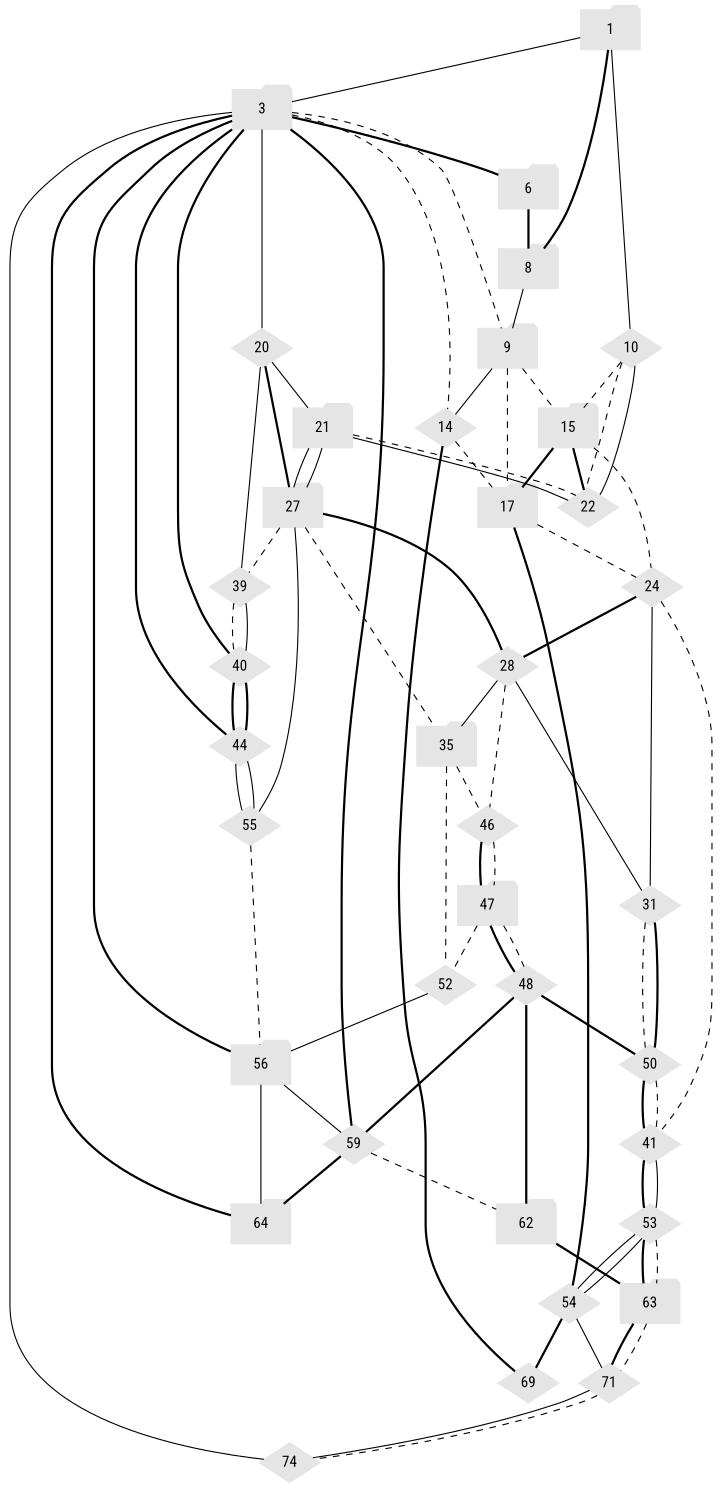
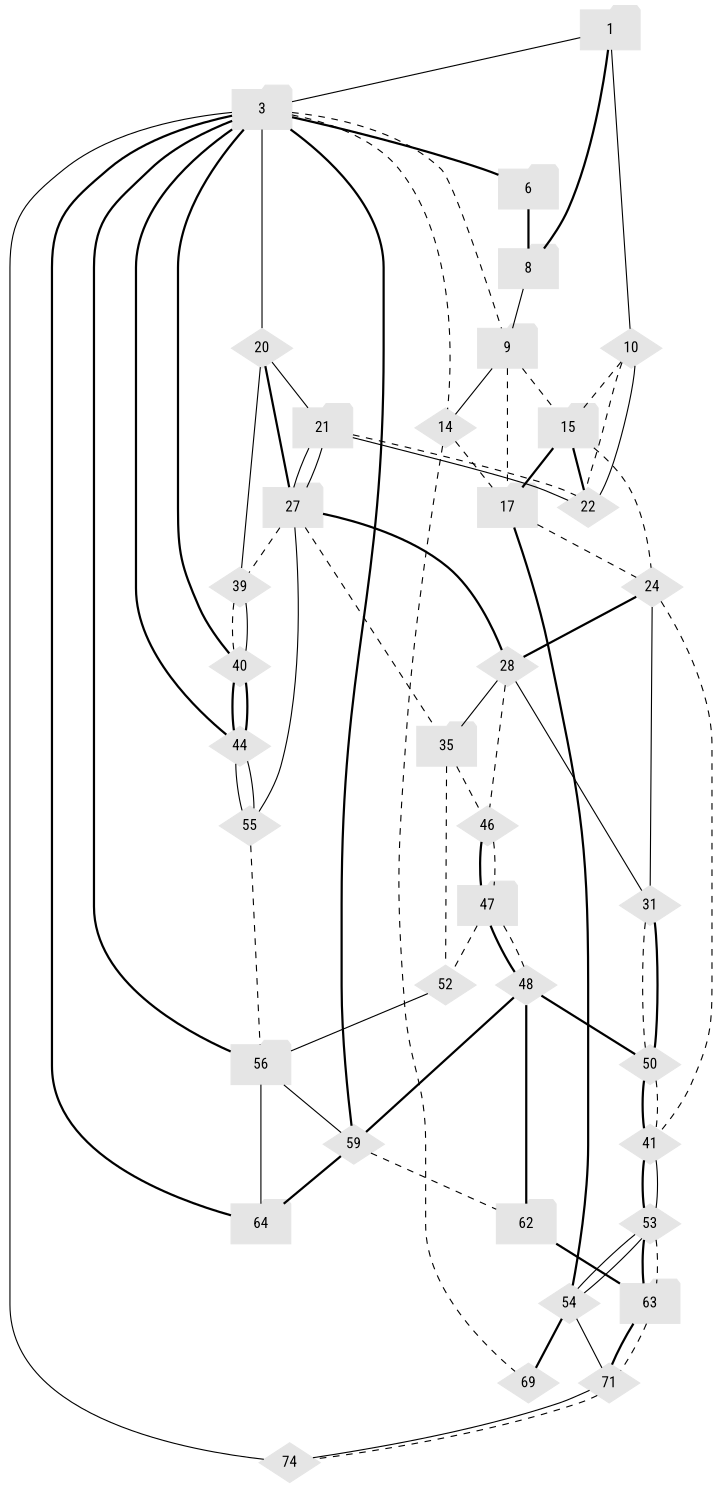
edge "14" -- "69": style bold -> dashed
